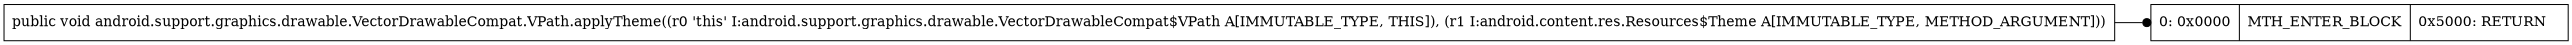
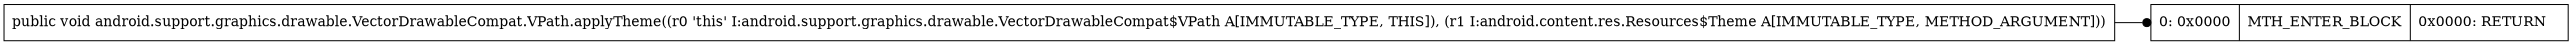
node "0: 0x0000": text "0x5000: RETURN" -> "0x0000: RETURN"
